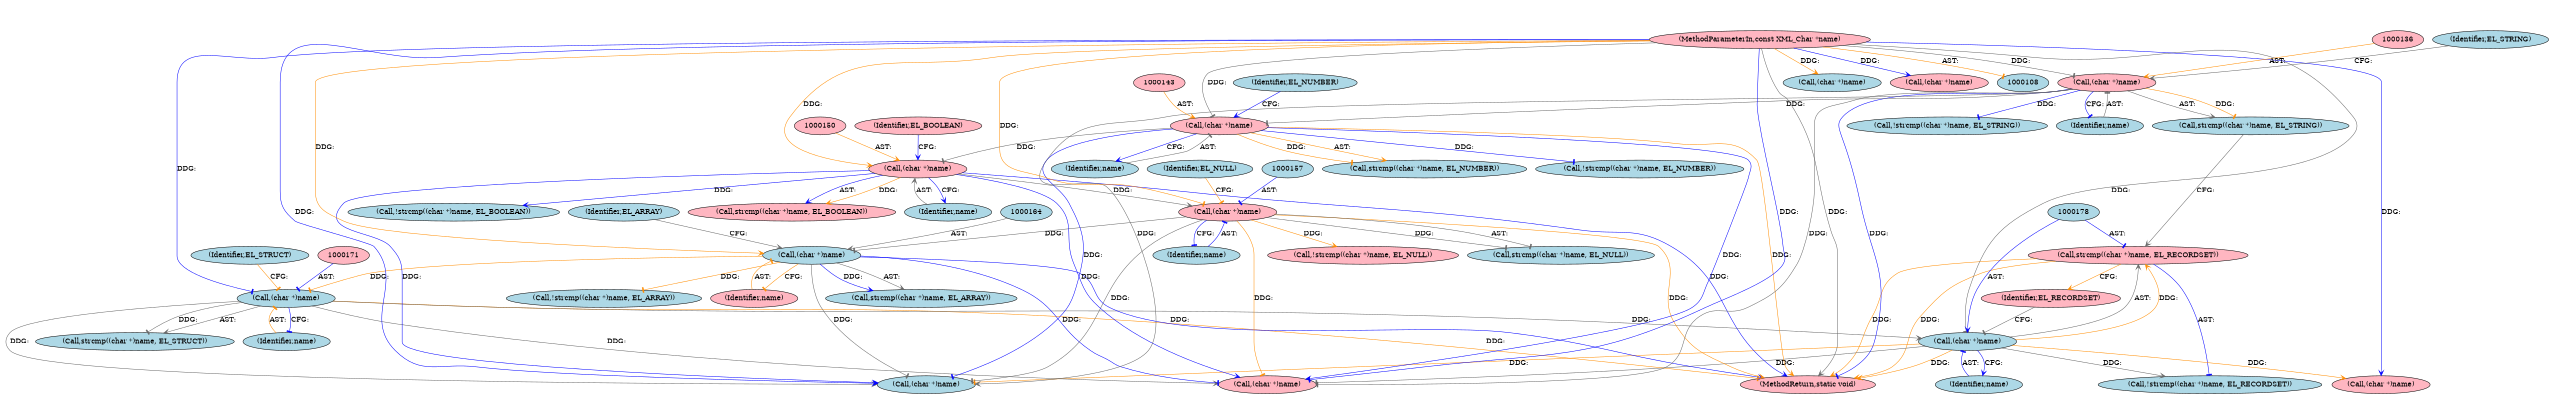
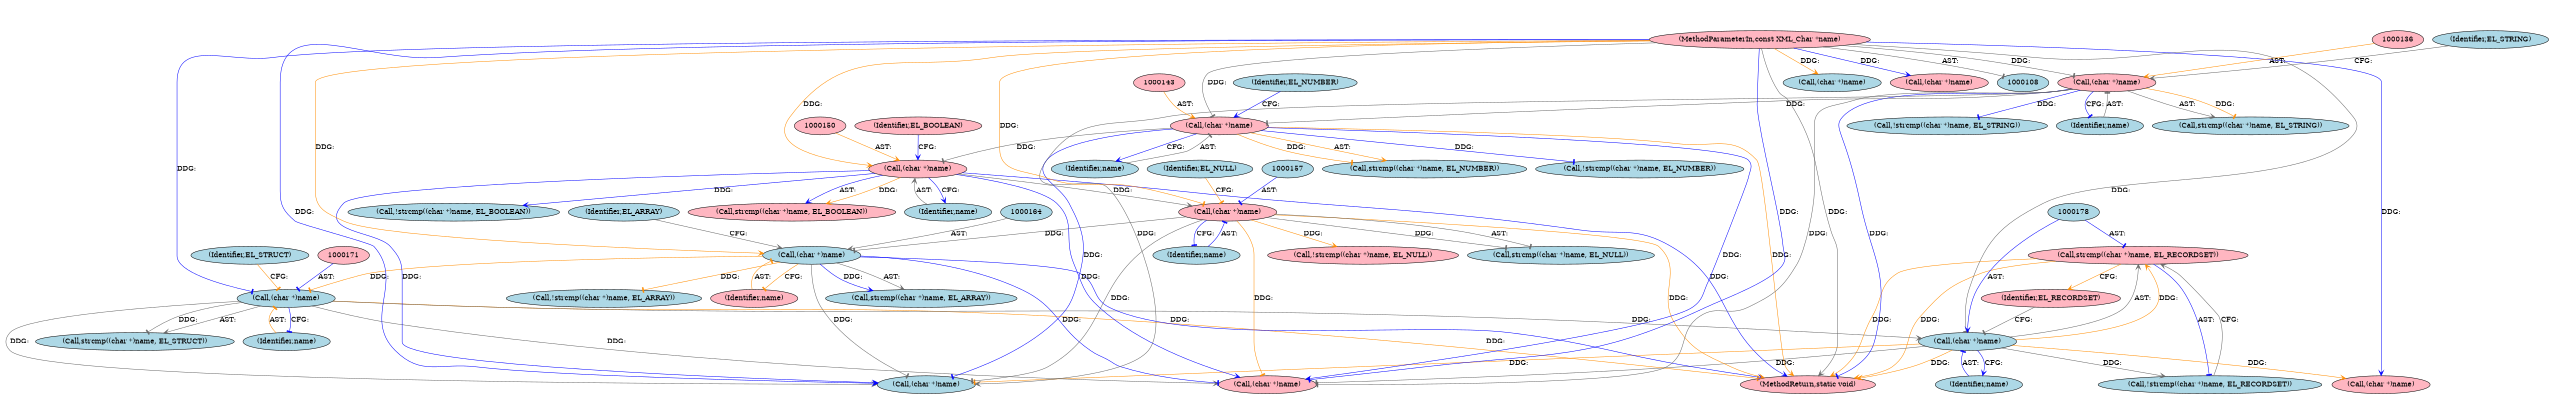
edge "(MethodParameterIn,const XML_Char *name)" -> "1000108": color darkorange -> gray40
edge "(Call,strcmp((char *)name, EL_STRING))" -> "(Call,strcmp((char *)name, EL_RECORDSET))": now "(Call,!strcmp((char *)name, EL_RECORDSET))" -> "(Call,strcmp((char *)name, EL_RECORDSET))"
